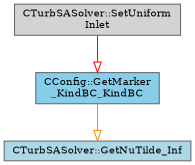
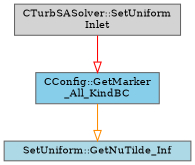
node "CConfig::GetMarker _KindBC_KindBC": label "CConfig::GetMarker _KindBC_KindBC" -> "CConfig::GetMarker _All_KindBC"
node "CTurbSASolver::GetNuTilde_Inf": label "CTurbSASolver::GetNuTilde_Inf" -> "SetUniform::GetNuTilde_Inf"
